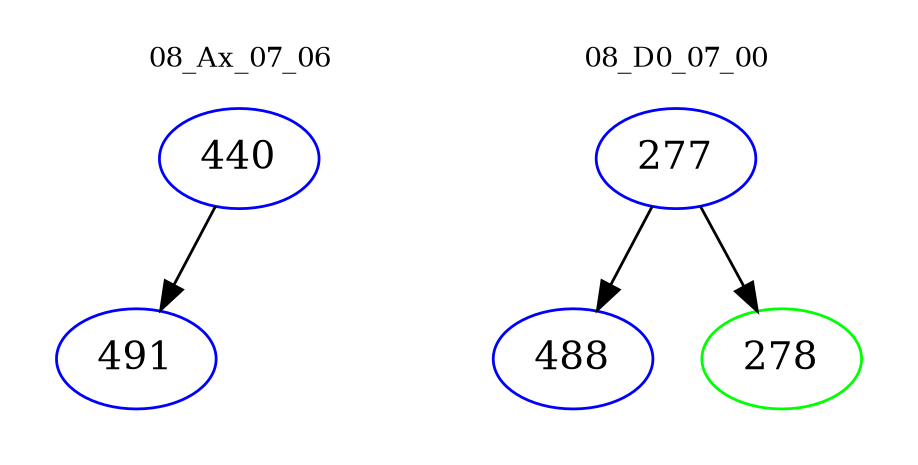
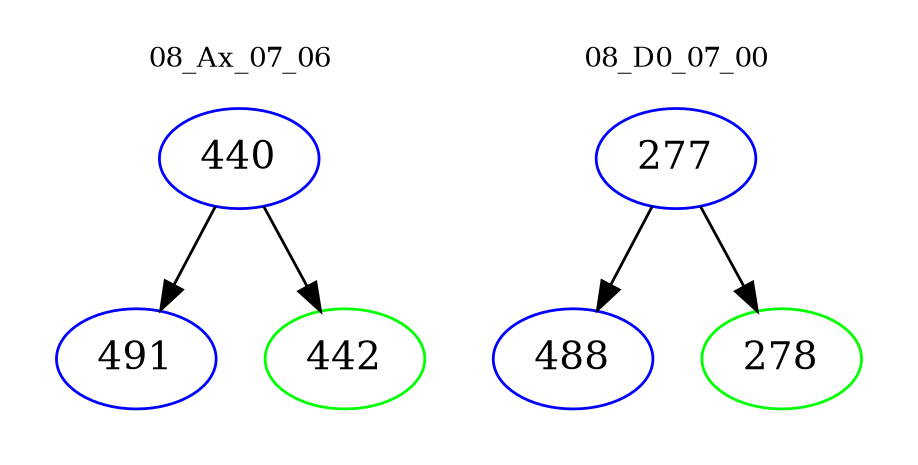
node "442": added
